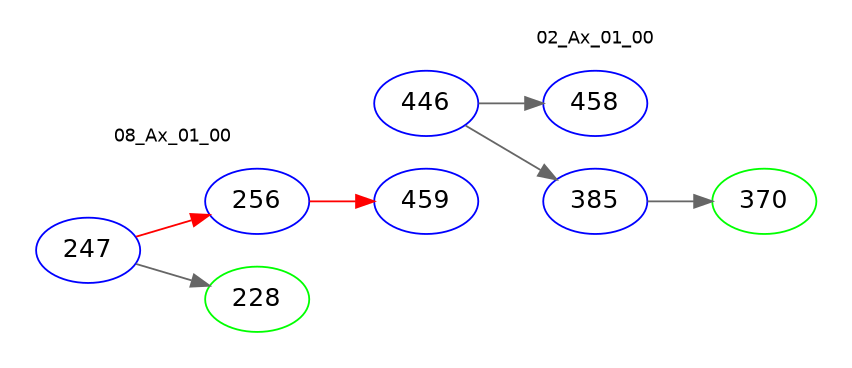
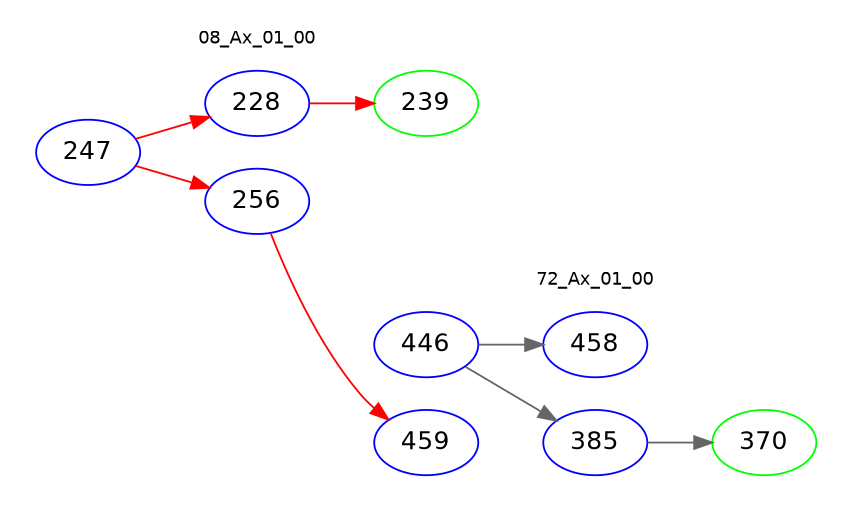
cluster "02_Ax_01_00": label "02_Ax_01_00" -> "72_Ax_01_00"
node "239": added
edge "247" -> "228": color gray40 -> red
node "228": color green -> blue
